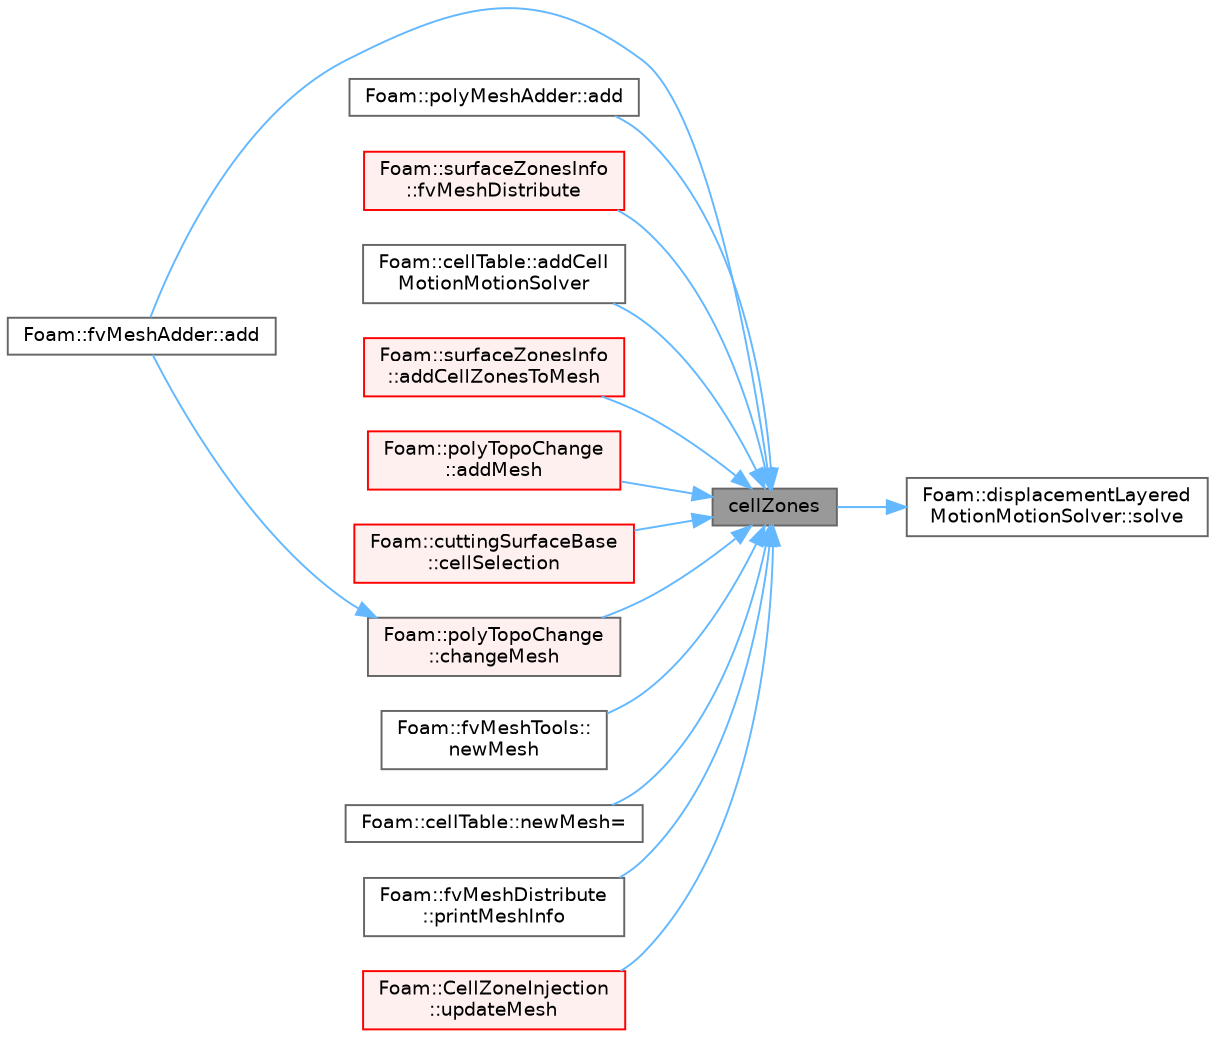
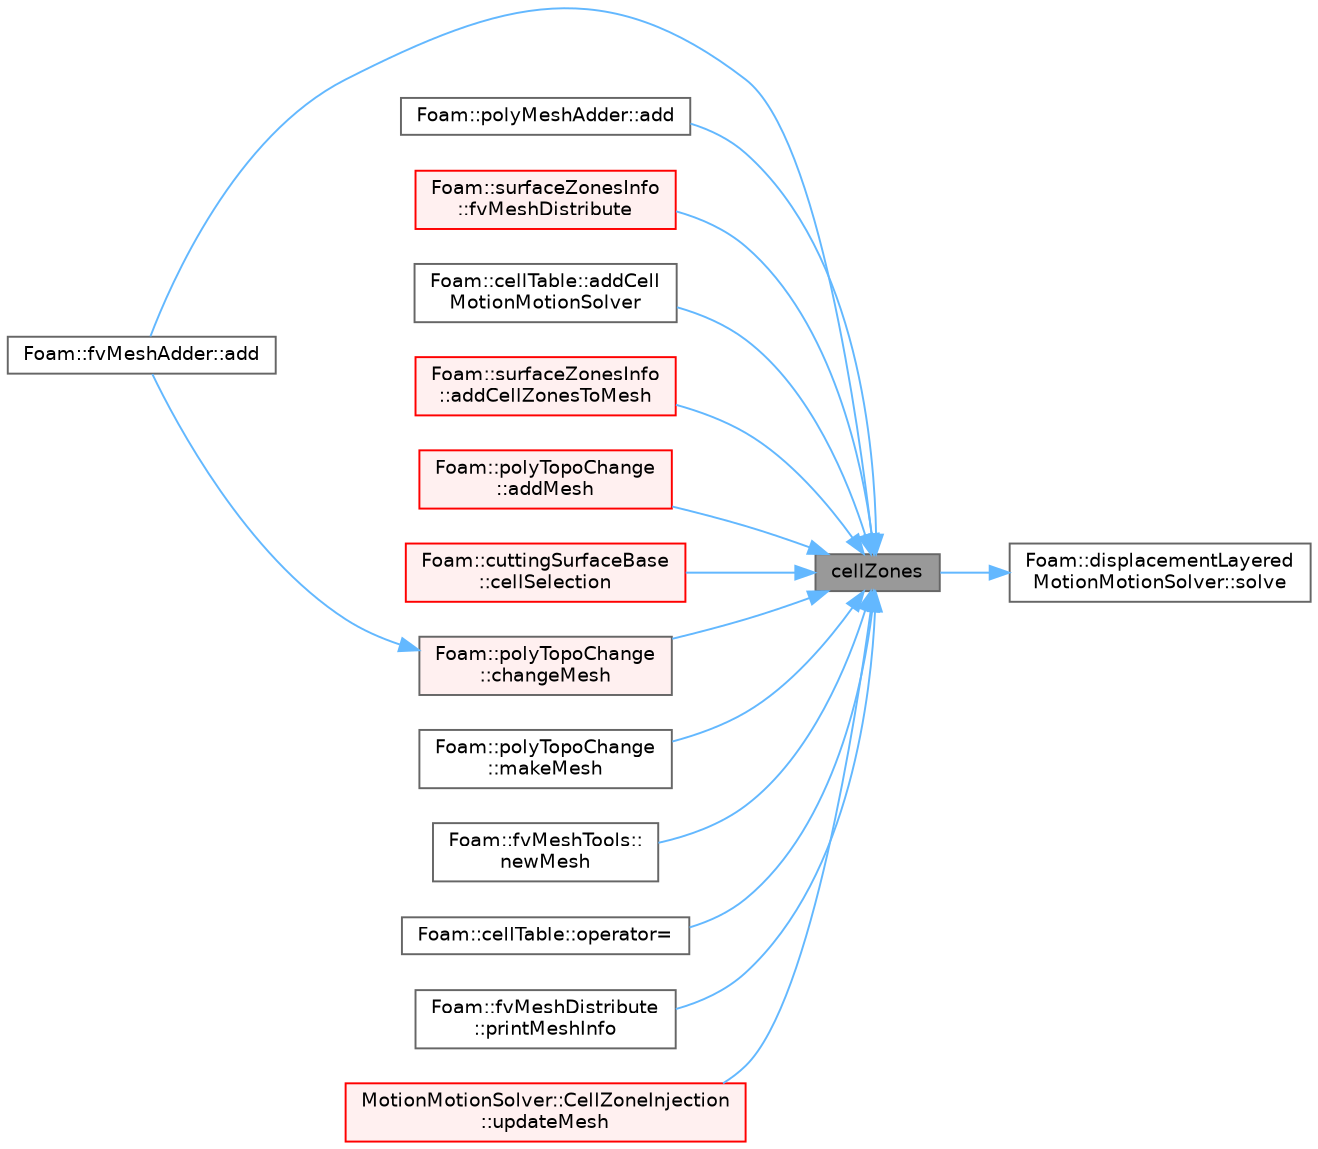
node "Foam::polyTopoChange ::makeMesh": added
node "Foam::cellTable::newMesh=": label "Foam::cellTable::newMesh=" -> "Foam::cellTable::operator="
node "Foam::CellZoneInjection ::updateMesh": label "Foam::CellZoneInjection ::updateMesh" -> "MotionMotionSolver::CellZoneInjection ::updateMesh"
